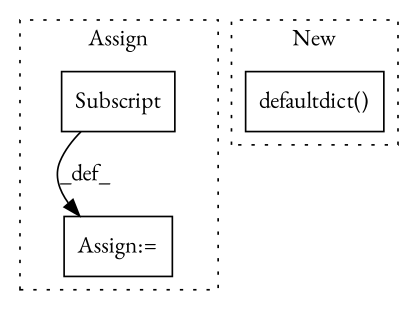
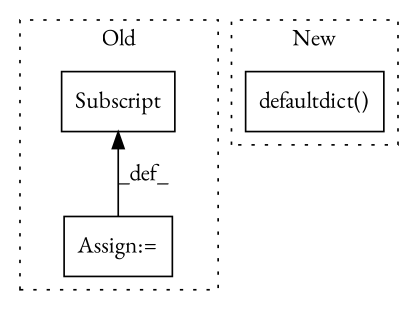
cluster "Assign": label "Assign" -> "Old"
edge "Subscript" -> "Assign:=": reversed
